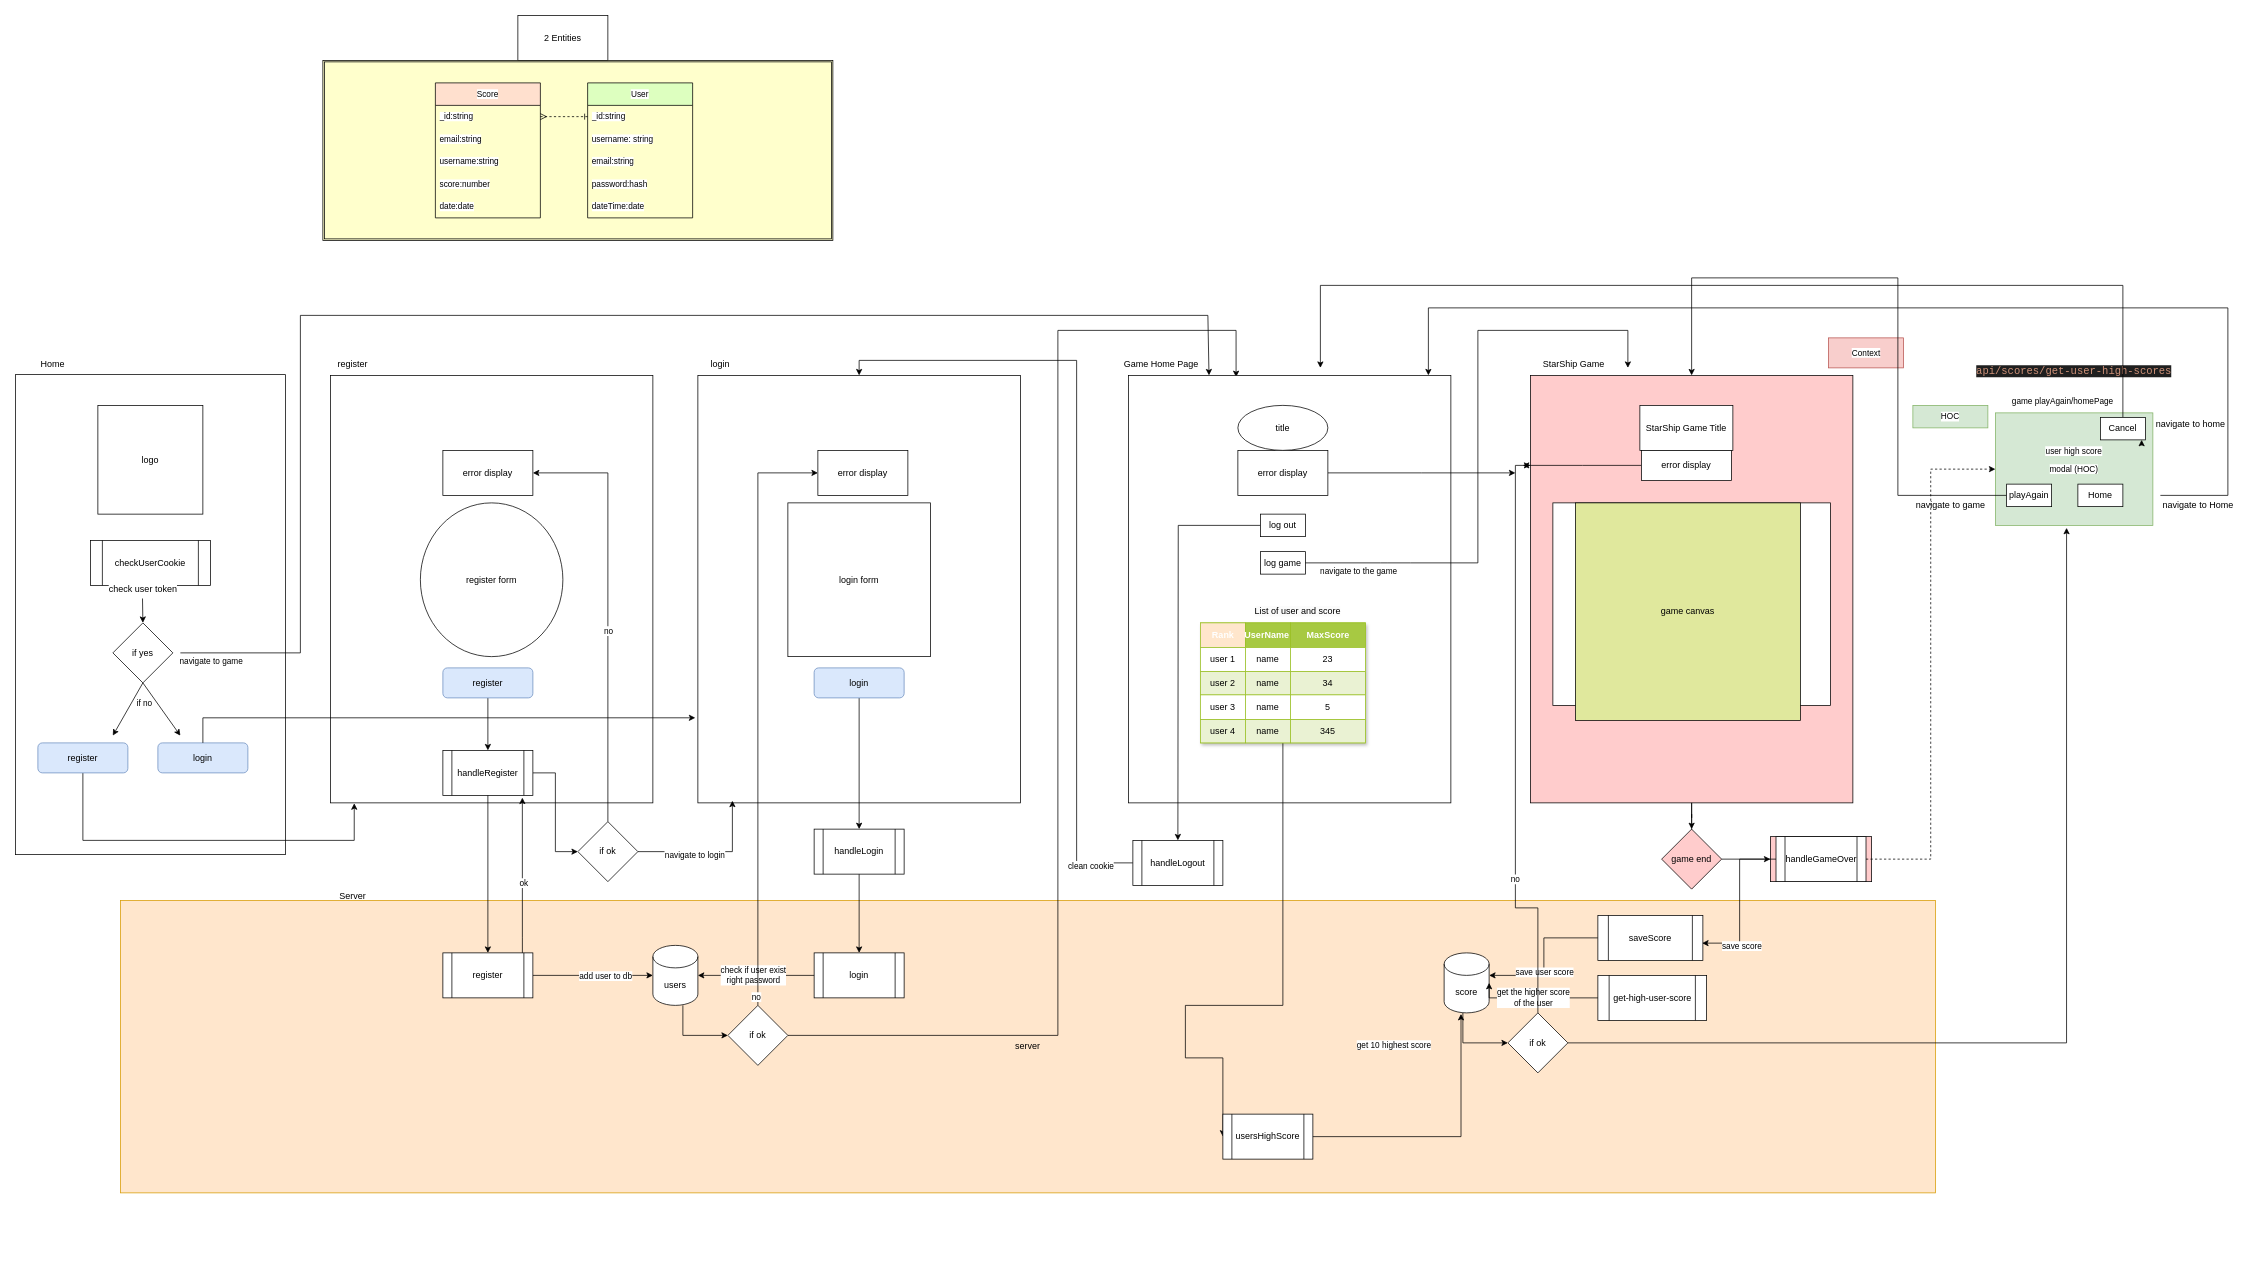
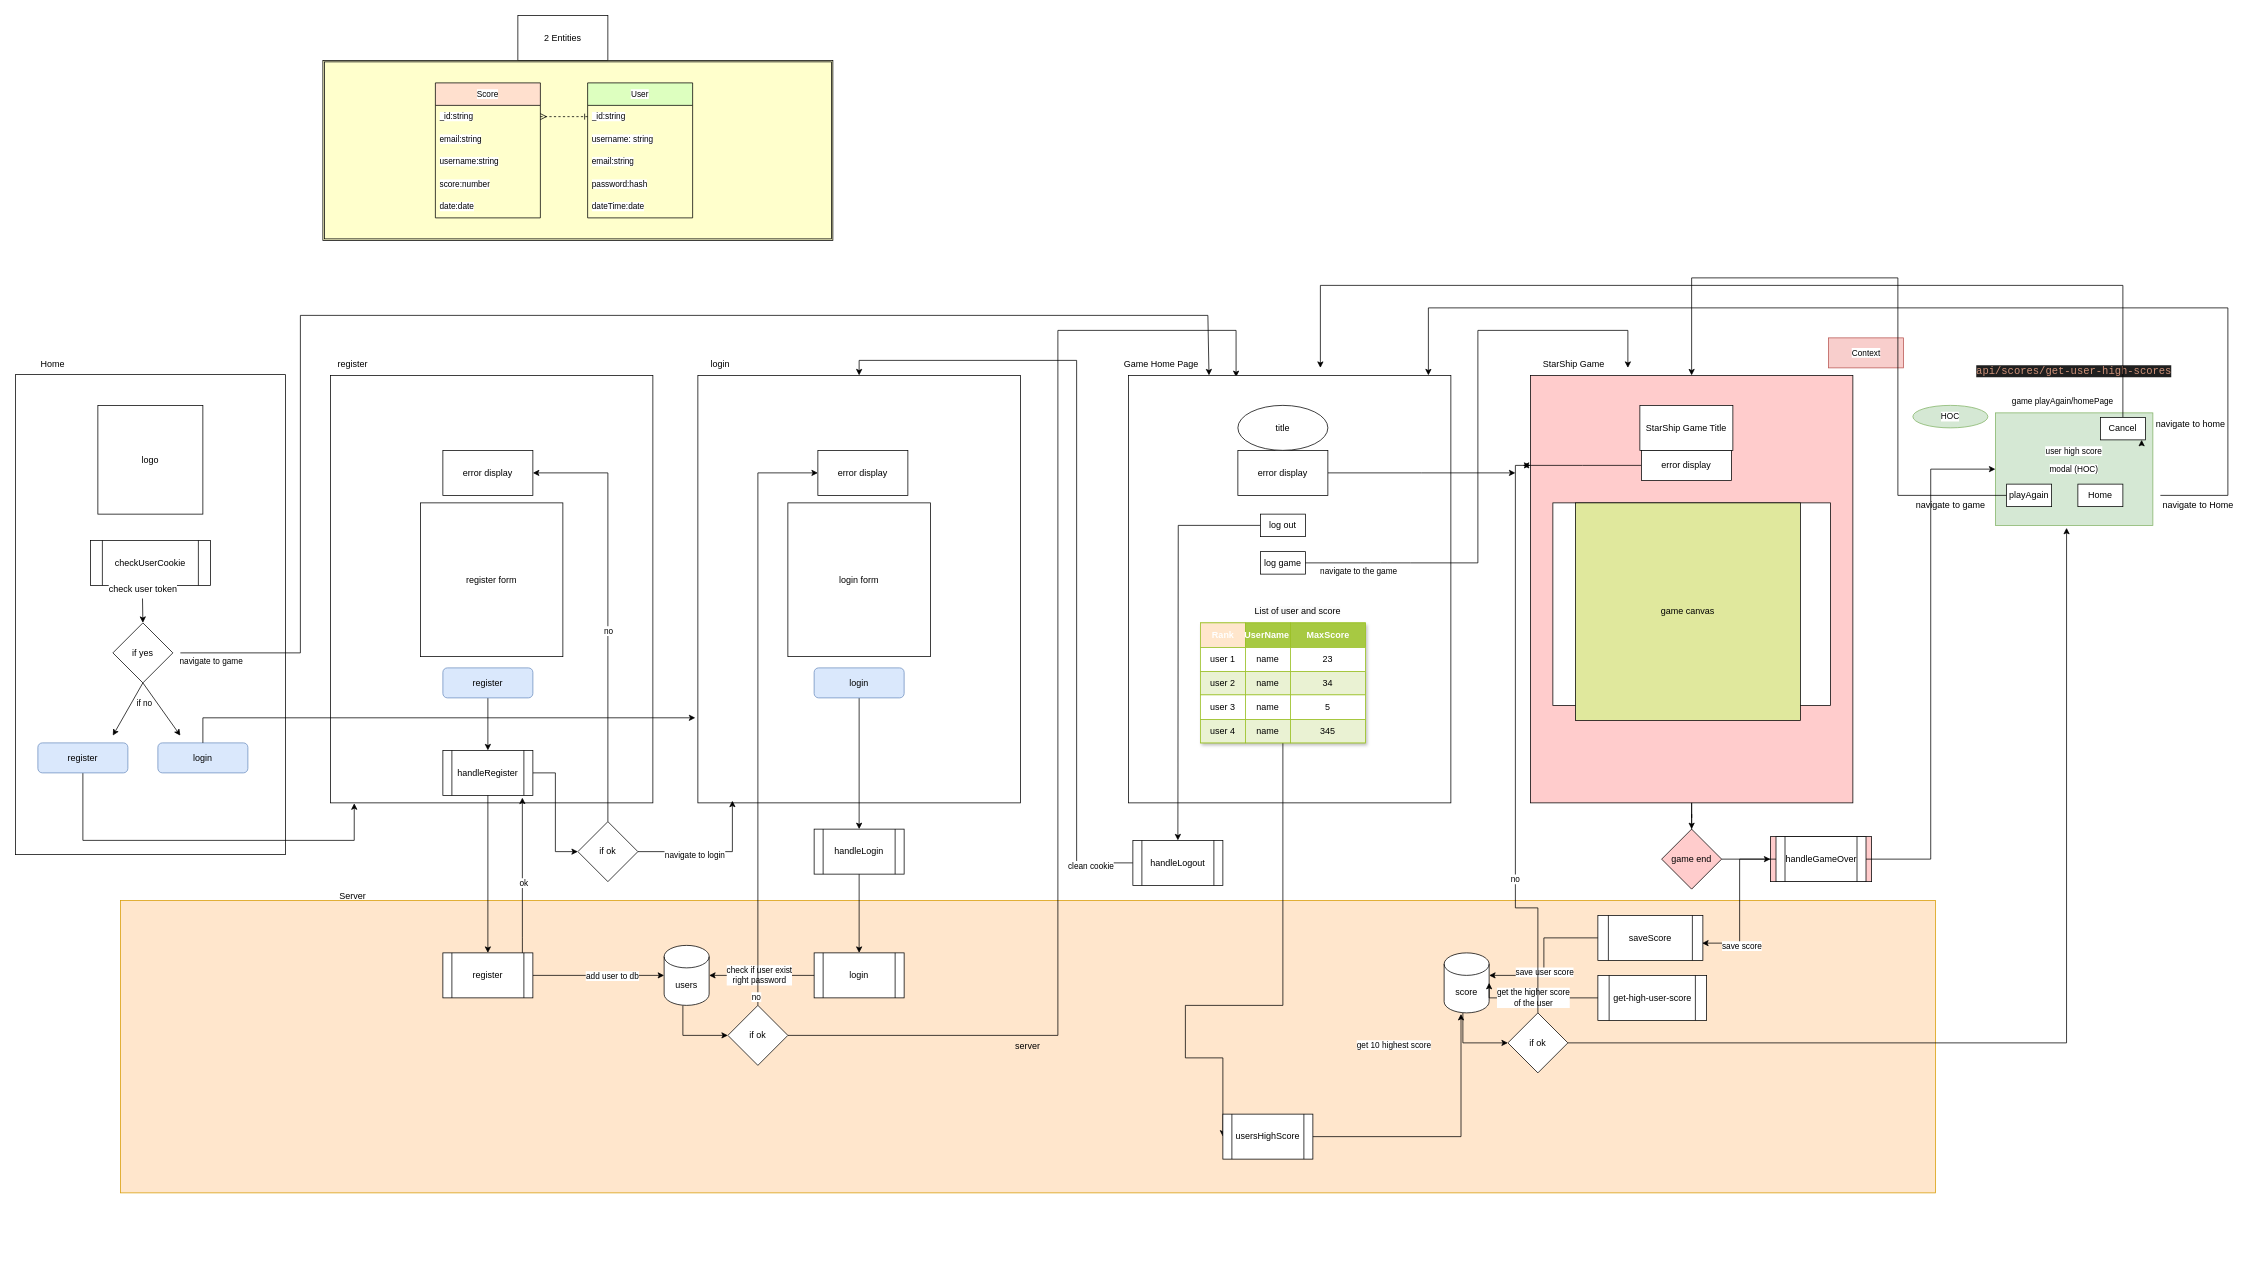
node "HOC": shape rectangle -> ellipse
node "register form": shape ellipse -> rectangle
edge "handleGameOver" -> "modal (HOC)": style dashed -> solid
node "users": moved (675, 975) -> (687, 975)
